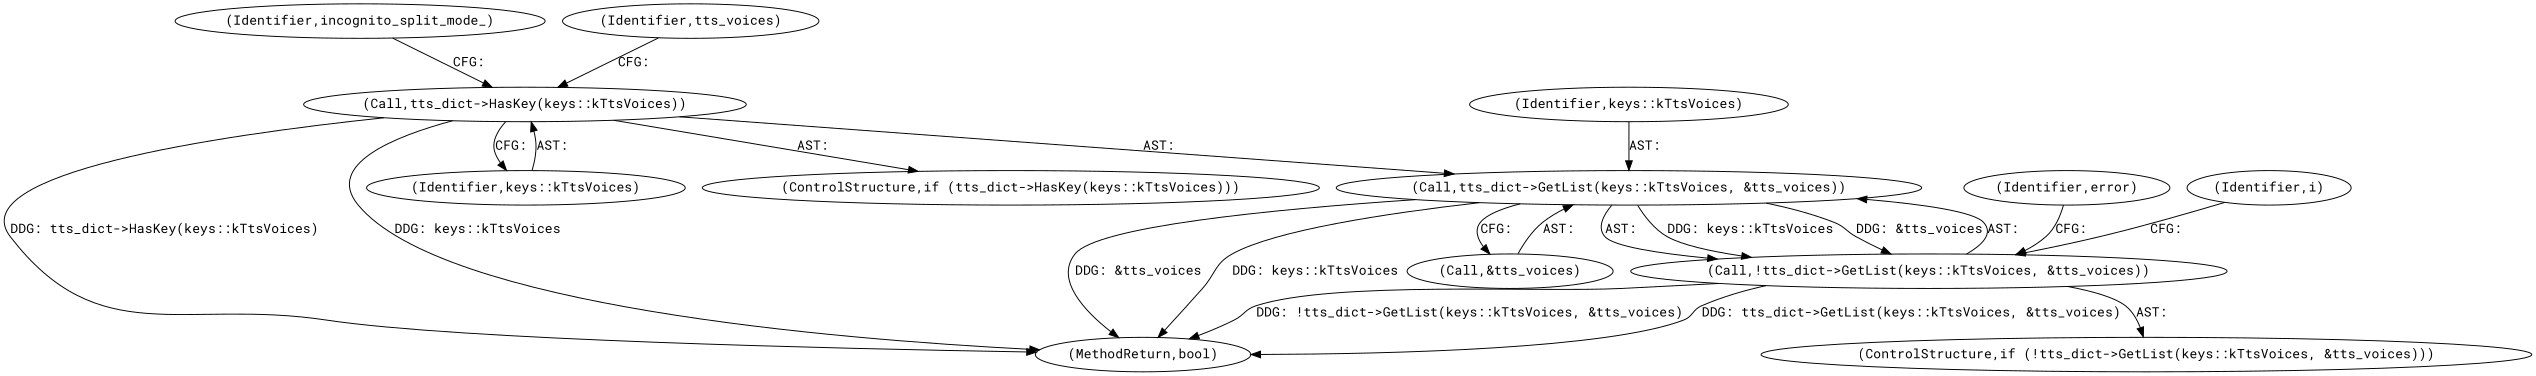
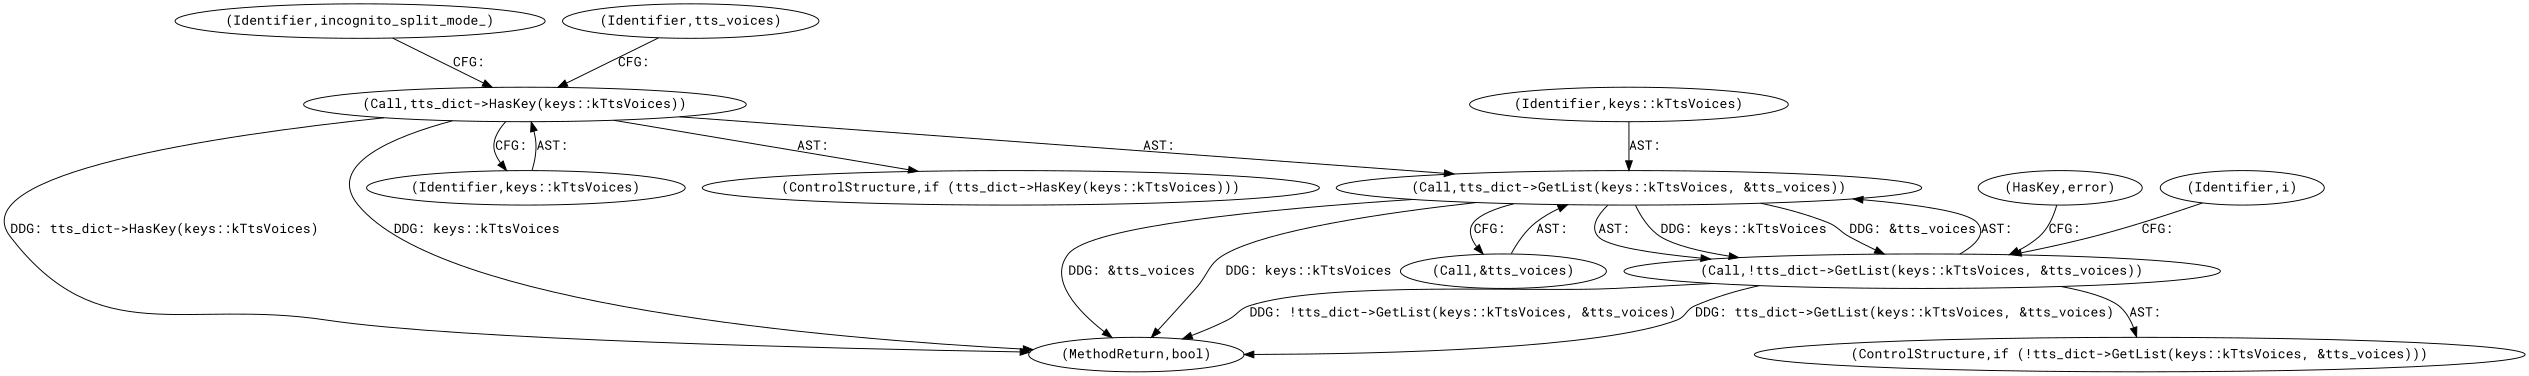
node "(Identifier,error)": label "(Identifier,error)" -> "(HasKey,error)"
